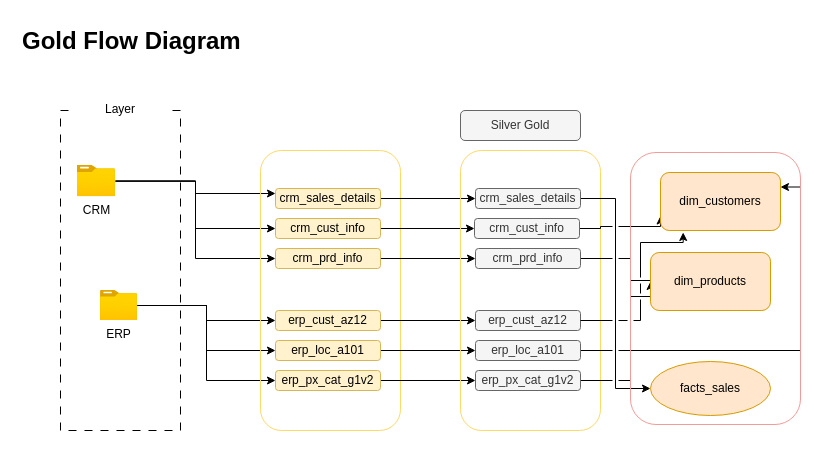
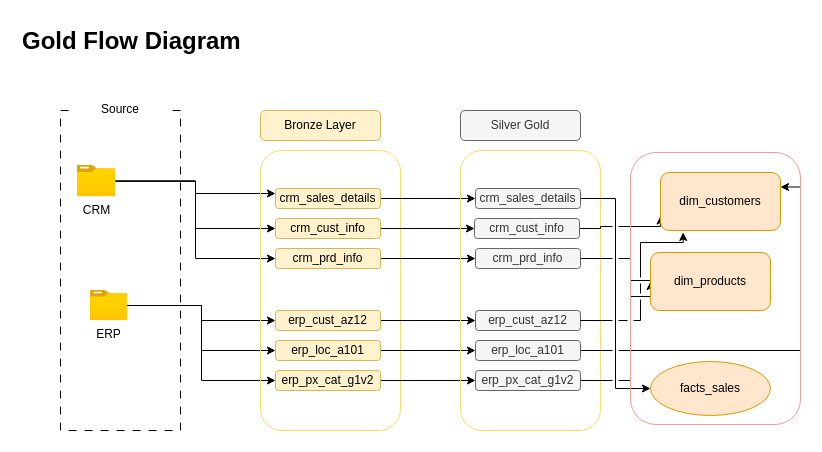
node "Layer": label "Layer" -> "Source"
node "Bronze Layer": added
node "ERP": moved (119, 306) -> (109, 306)
